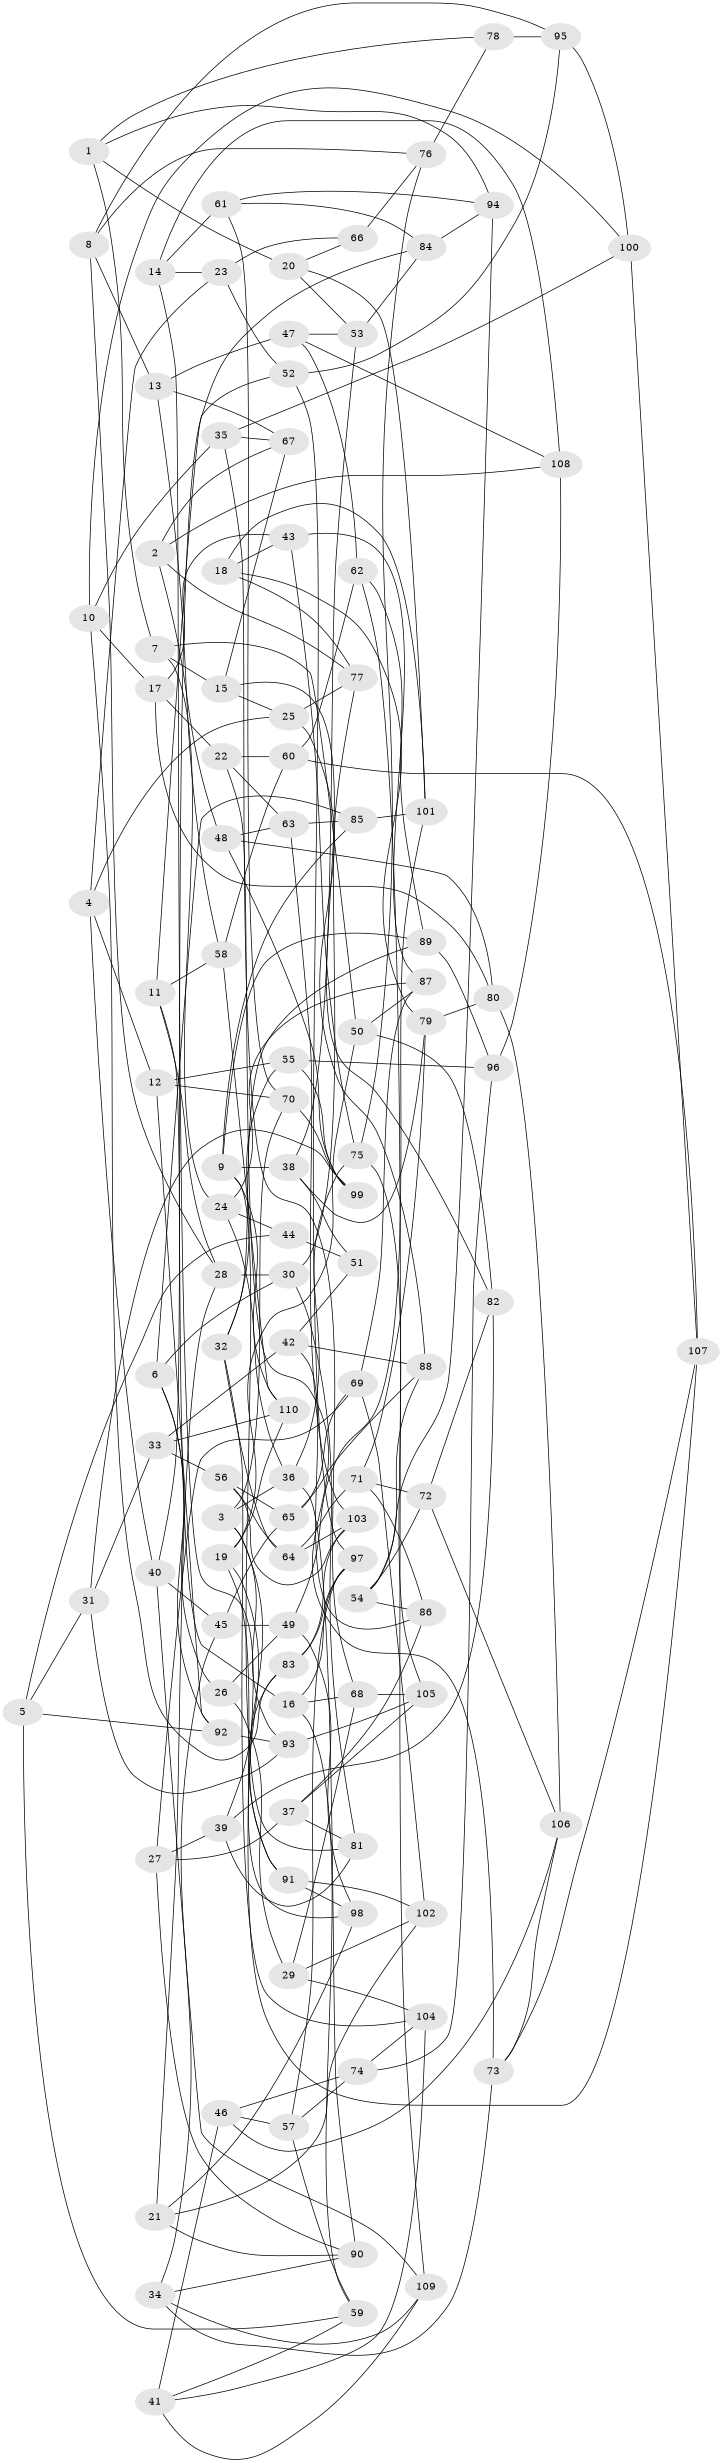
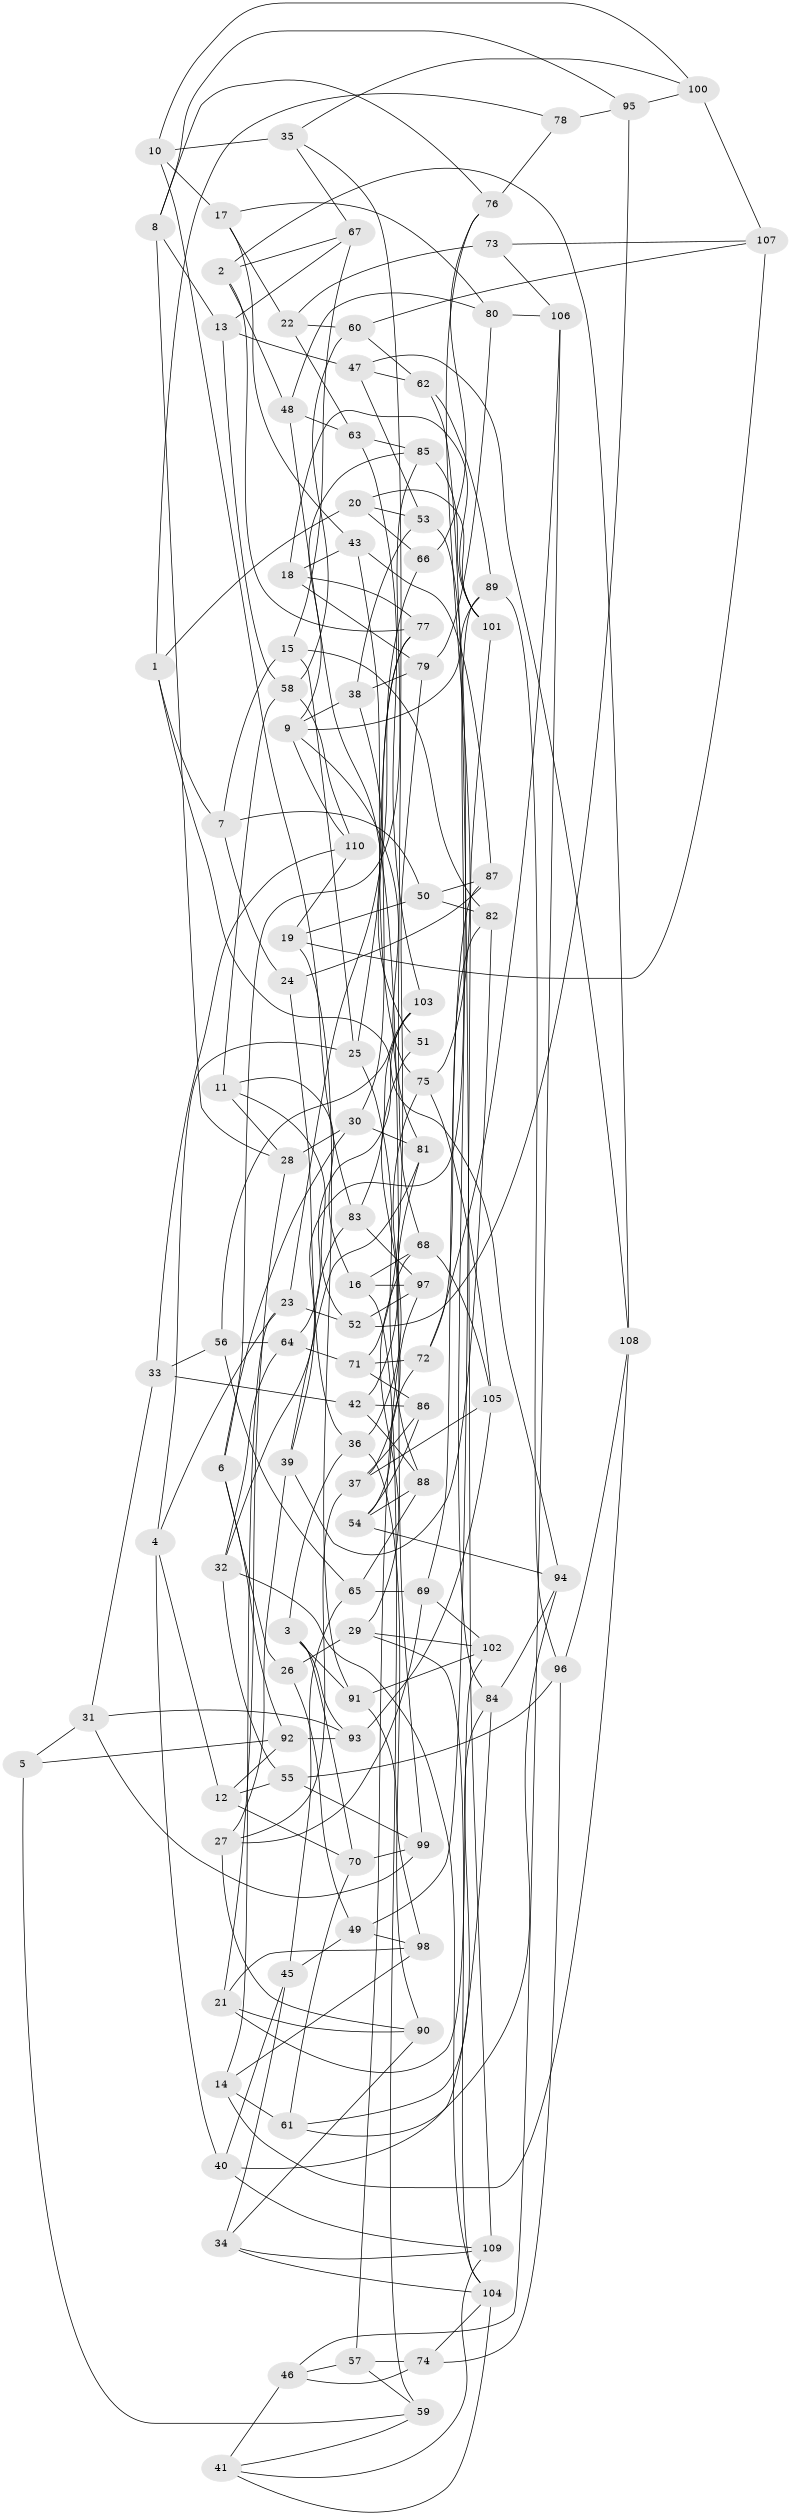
node "44": removed
edge "73" -- "34": now "104" -- "34"
